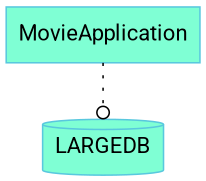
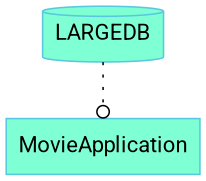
edge "MovieApplication" -> "LARGEDB": reversed
